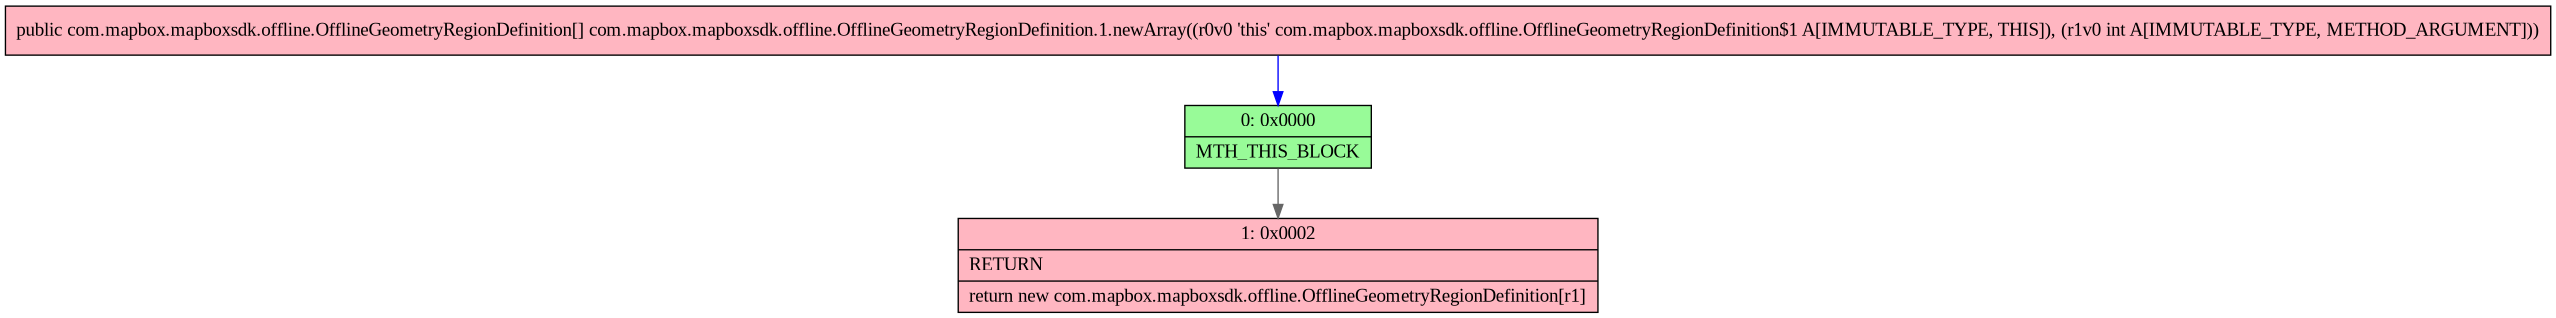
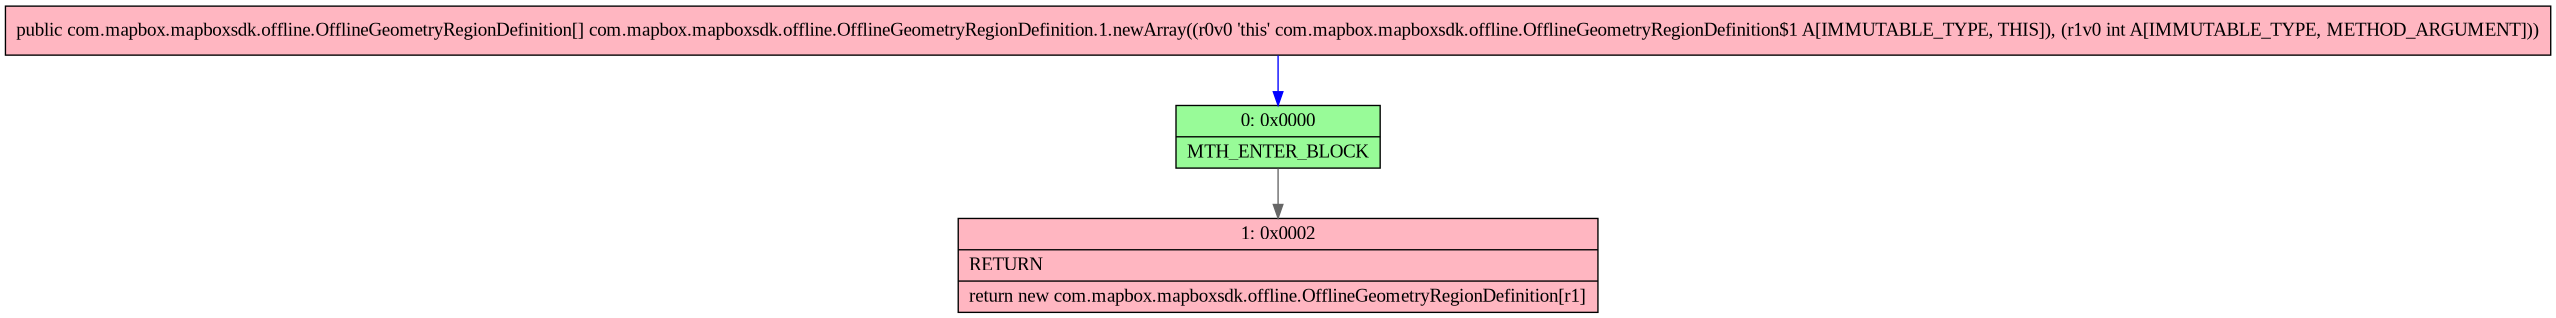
node "0: 0x0000": text "MTH_THIS_BLOCK" -> "MTH_ENTER_BLOCK"
